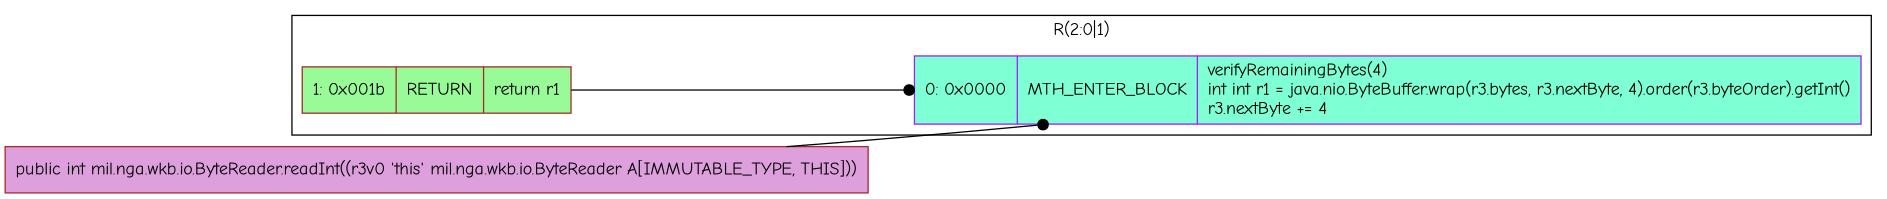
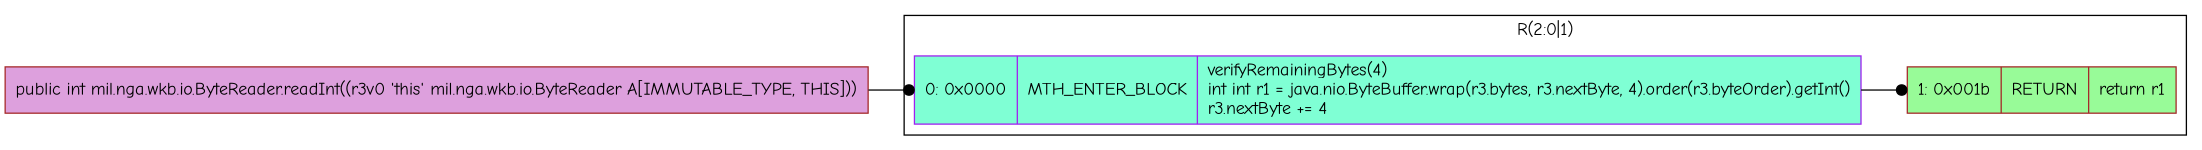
edge "1: 0x001b" -> "0: 0x0000": reversed
